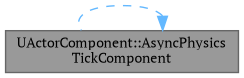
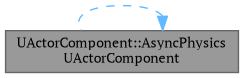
node "UActorComponent::AsyncPhysics TickComponent": label "UActorComponent::AsyncPhysics TickComponent" -> "UActorComponent::AsyncPhysics UActorComponent"
